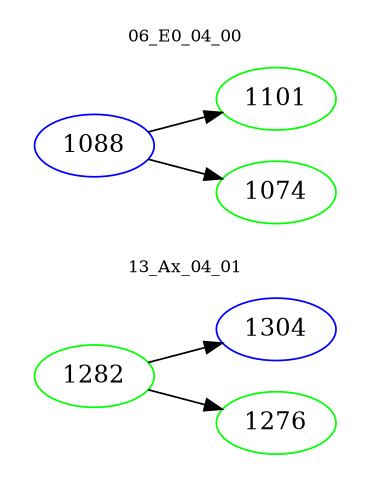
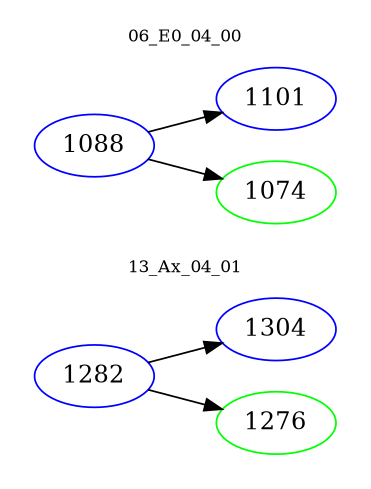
node "1101": color green -> blue
node "1282": color green -> blue
